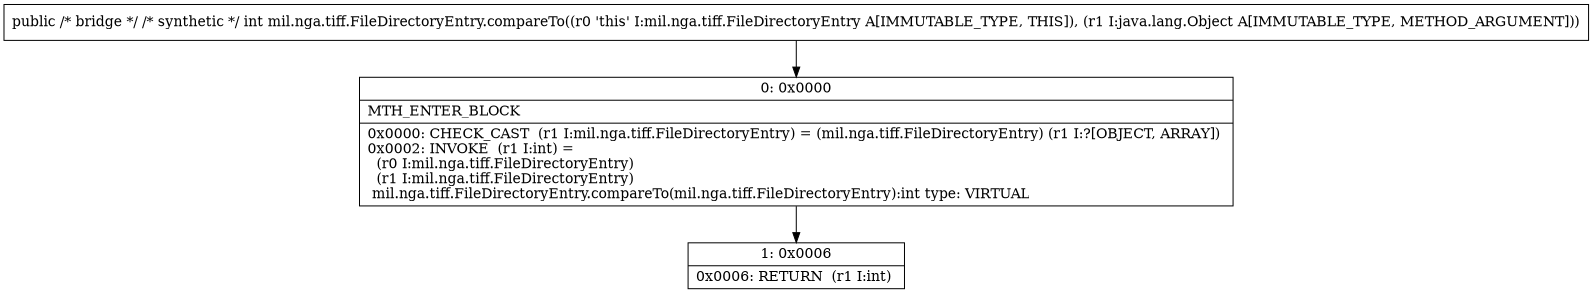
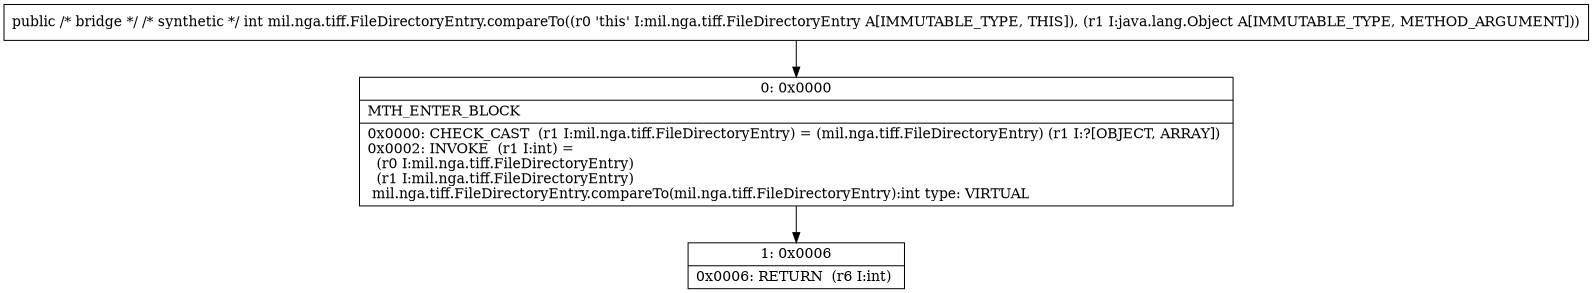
node "1: 0x0006": text "0x0006: RETURN  (r1 I:int)" -> "0x0006: RETURN  (r6 I:int)"
